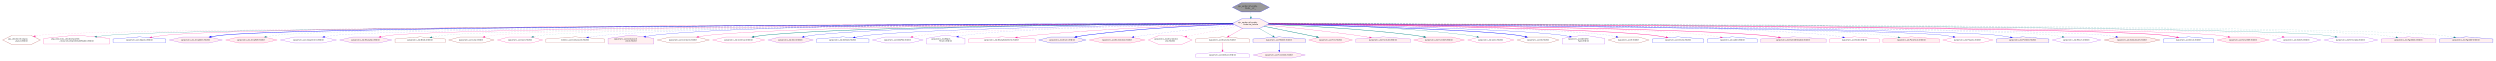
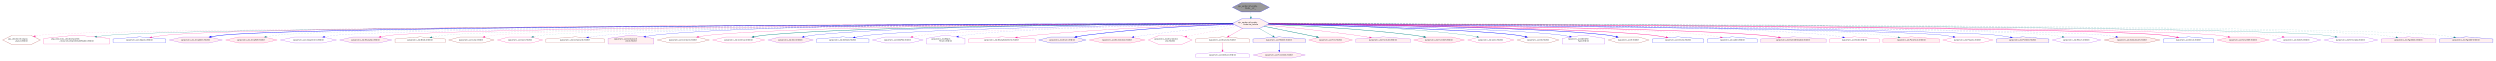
edge "pip._vendor.rich.pretty. Node.iter_tokens" -> "pycparser.c_ast.If.children": style dotted -> bold
node "tokens.c_ast.Compound.children": label "tokens.c_ast.Compound.children" -> "pycparser.c_ast.Compound.children"
